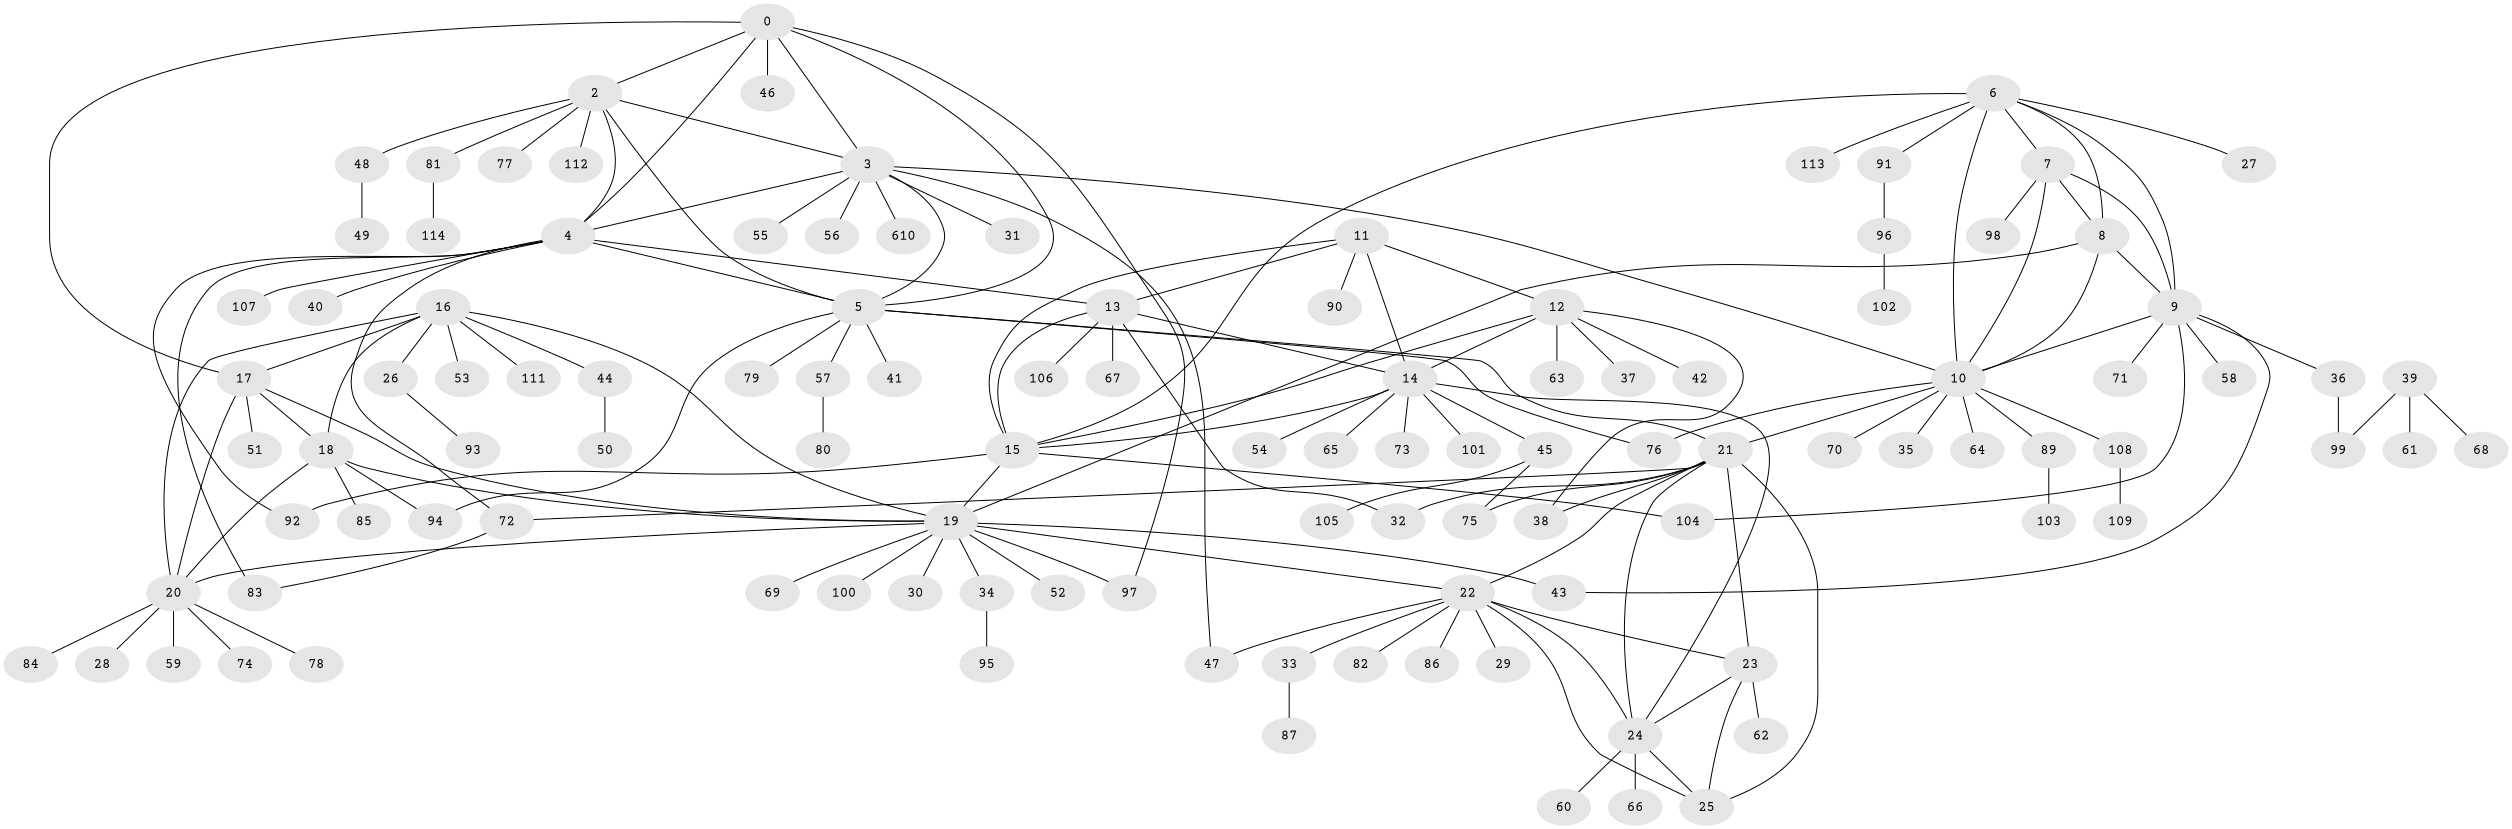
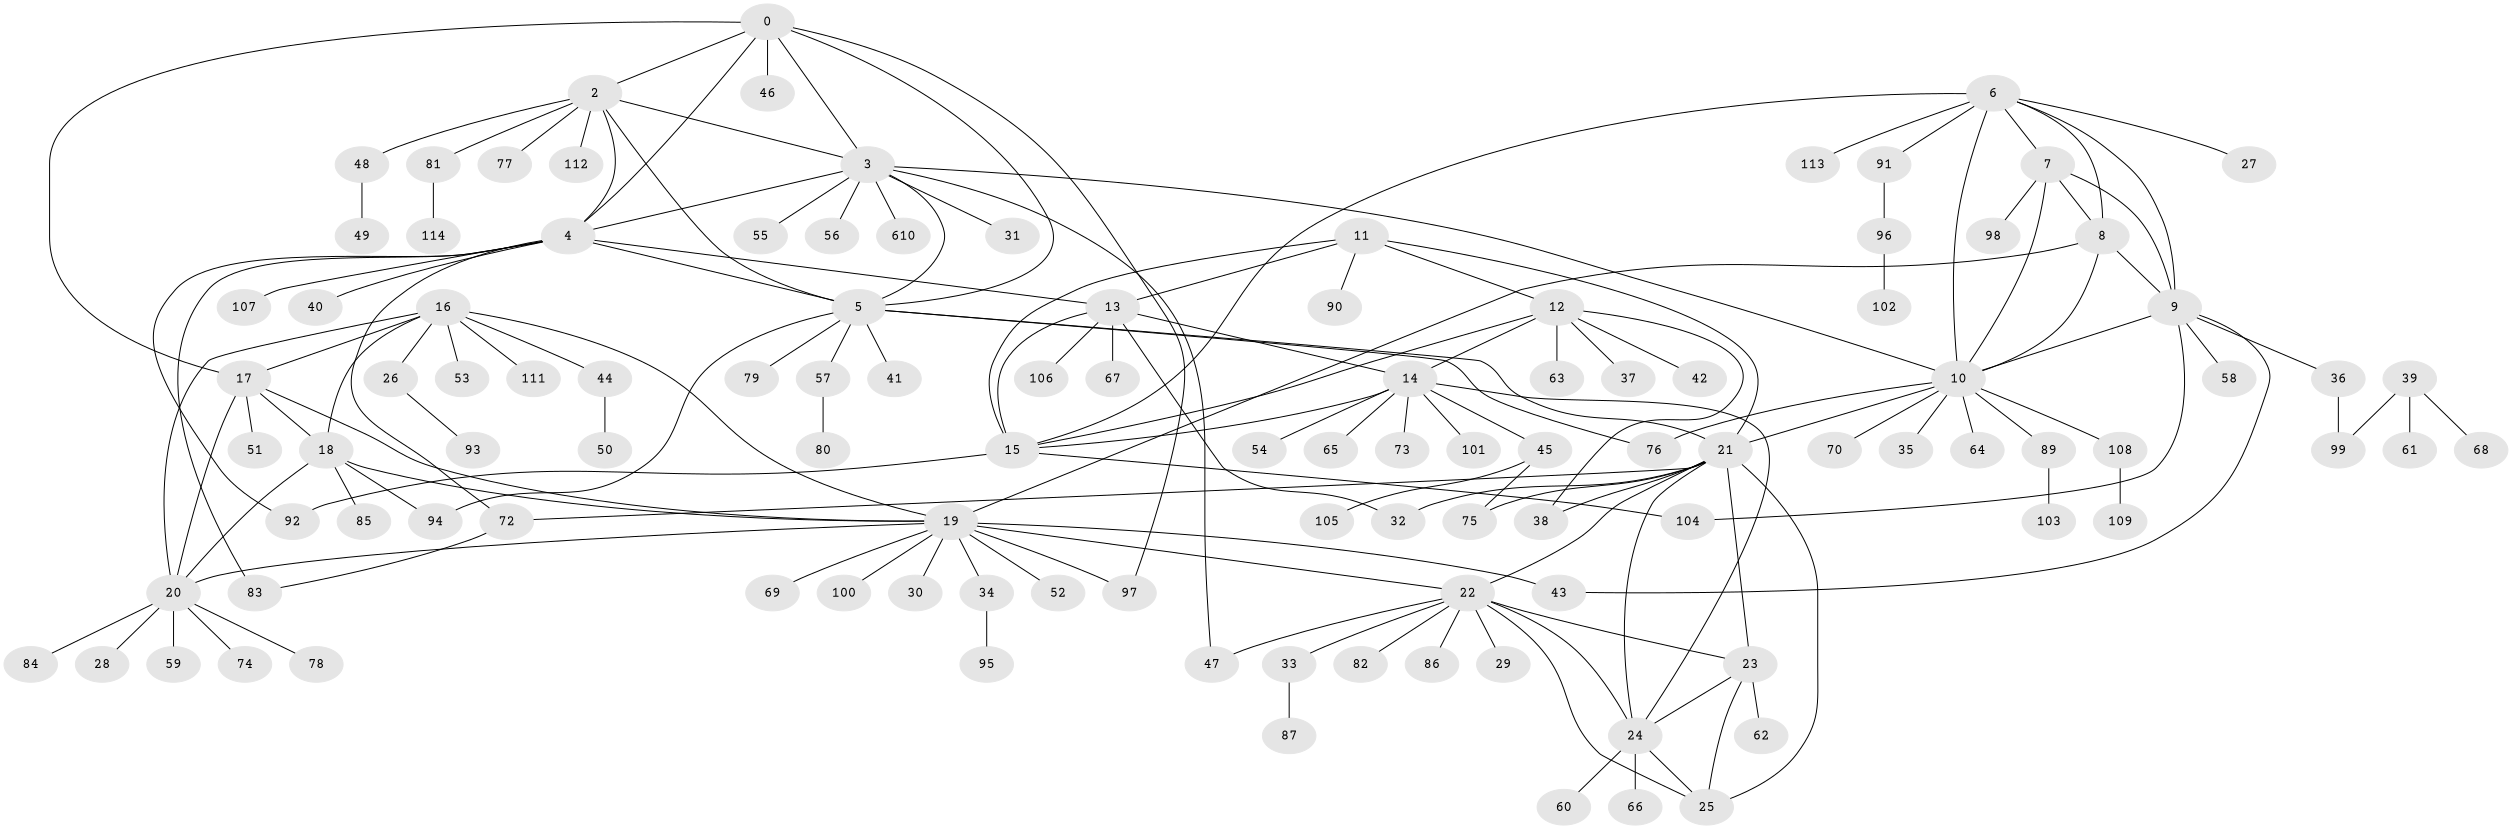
edge "11" -- "14": now "11" -- "21"
node "71": removed
edge "15" -- "19": removed
